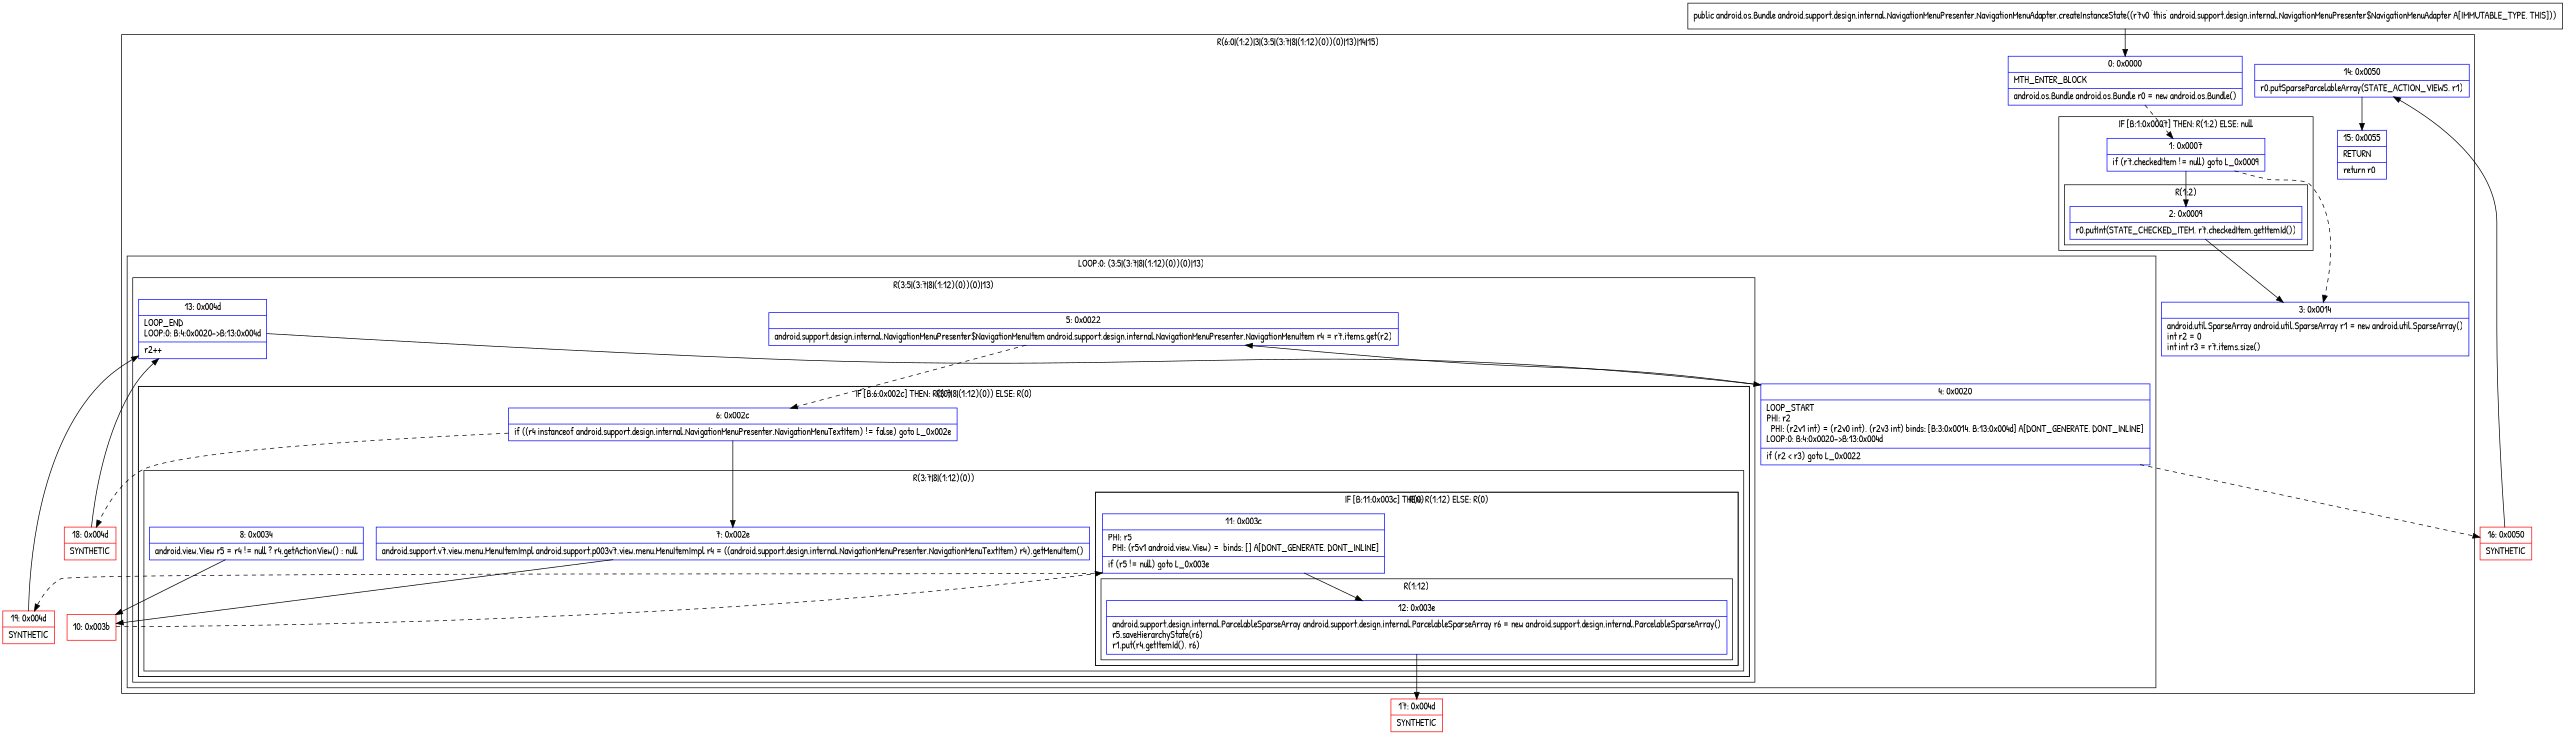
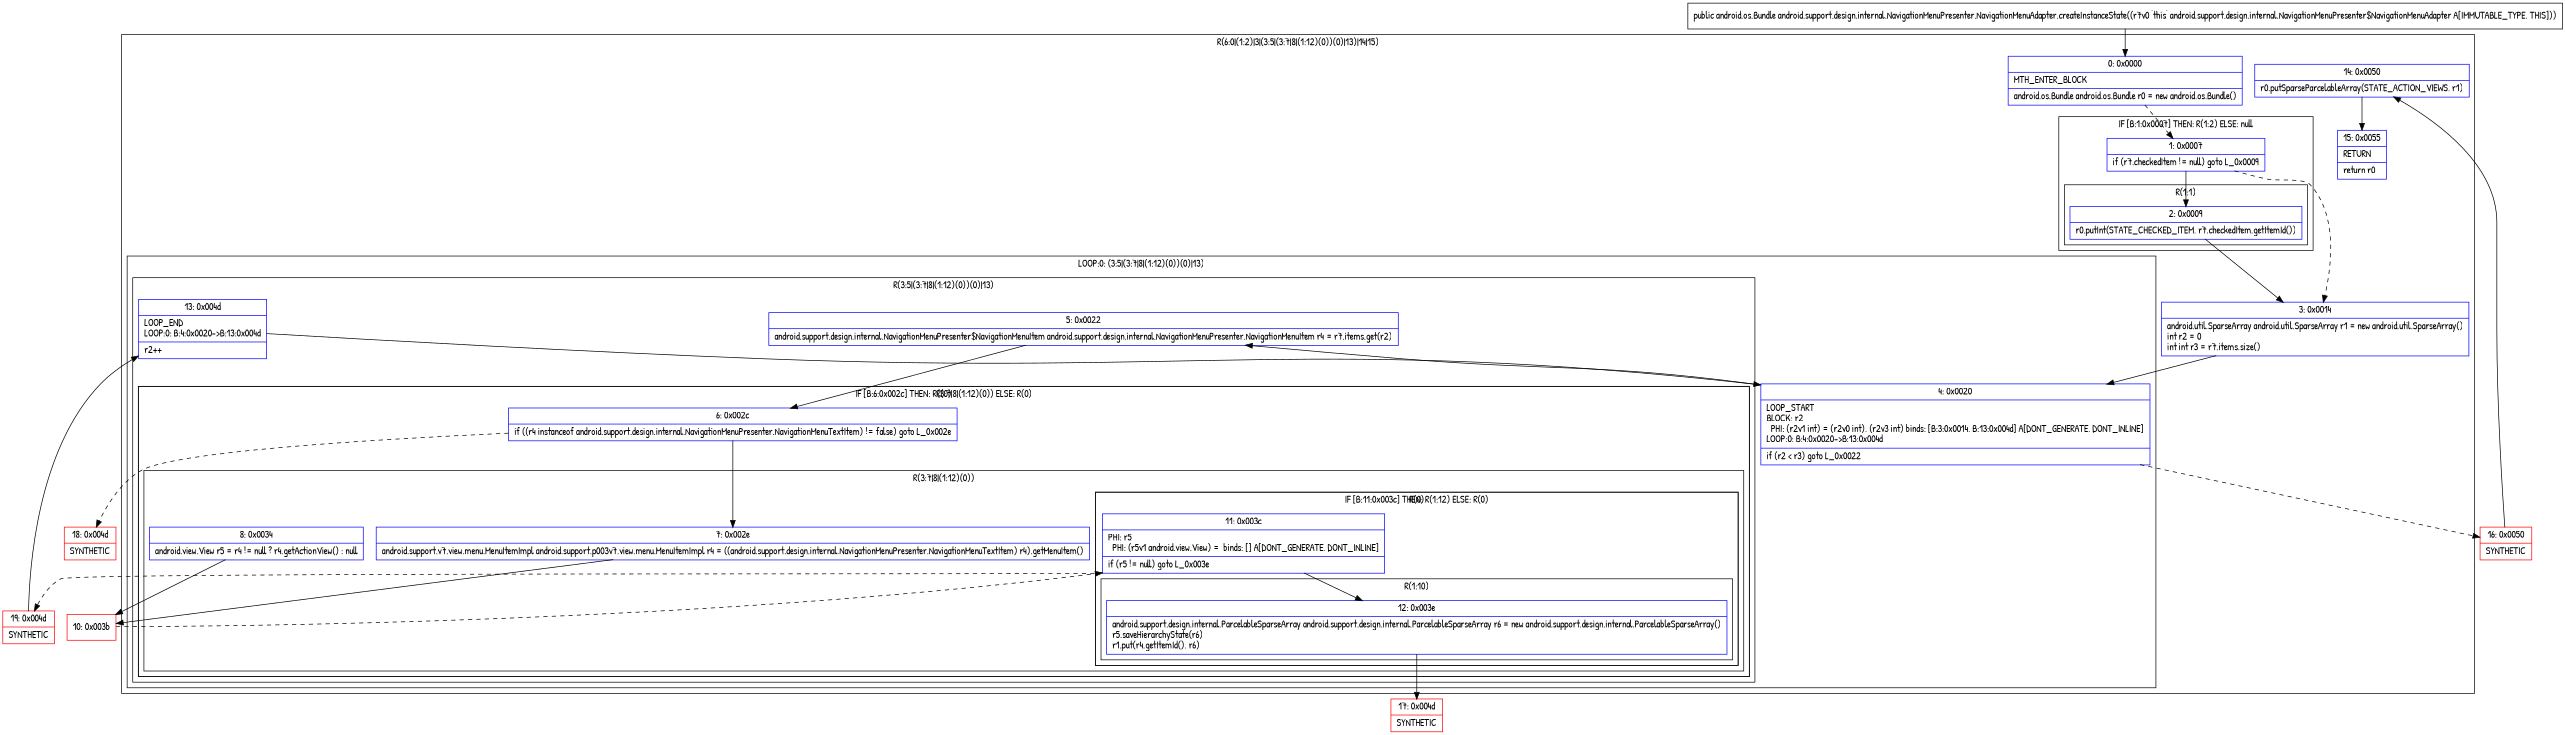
cluster "R(1:2)": label "R(1:2)" -> "R(1:1)"
edge "3: 0x0014" -> "4: 0x0020": added
edge "5: 0x0022" -> "6: 0x002c": style dashed -> solid
node "4: 0x0020": text "PHI: r2" -> "BLOCK: r2"
edge "18: 0x004d" -> "13: 0x004d": removed
cluster "R(1:12)": label "R(1:12)" -> "R(1:10)"
